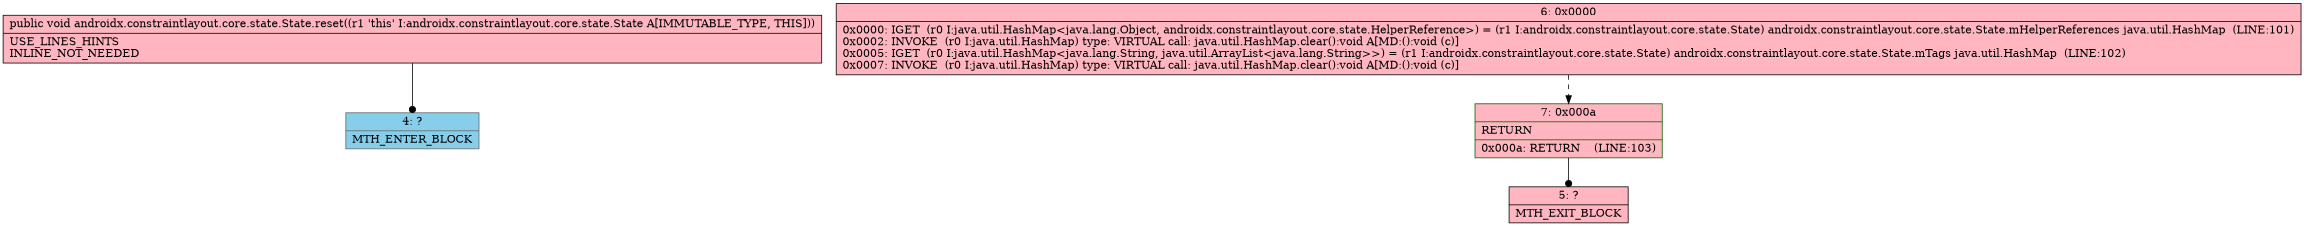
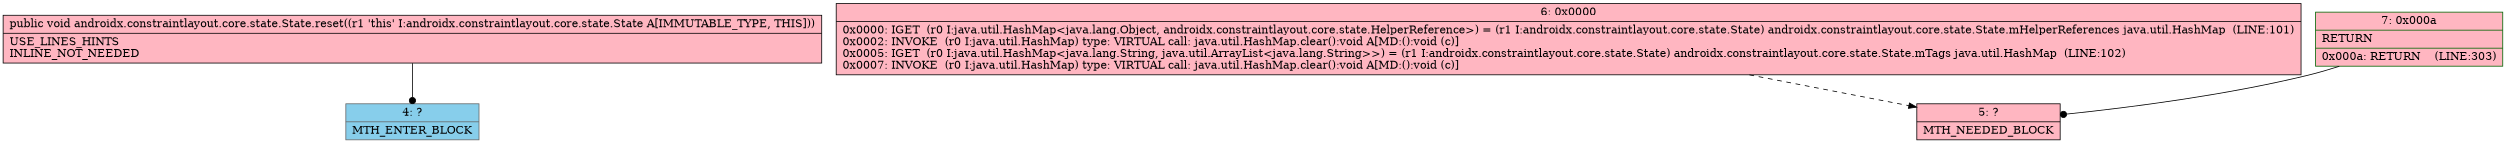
edge "6: 0x0000" -> "7: 0x000a": now "6: 0x0000" -> "5: ?"
node "7: 0x000a": text "0x000a: RETURN    (LINE:103)" -> "0x000a: RETURN    (LINE:303)"
node "5: ?": text "MTH_EXIT_BLOCK" -> "MTH_NEEDED_BLOCK"
